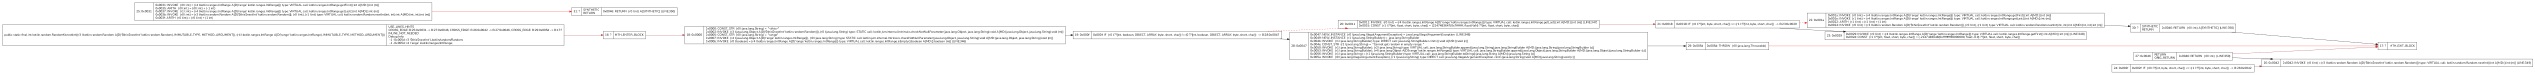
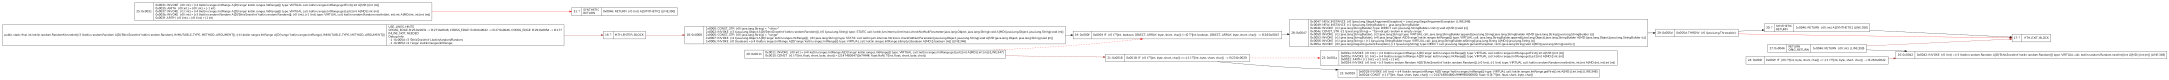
edge "22: 0x001a" -> "30: ?": now "29: 0x005d" -> "30: ?"
edge "19: 0x000f" -> "20: 0x0011": reversed
